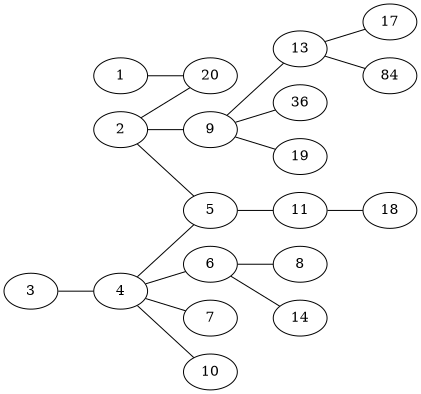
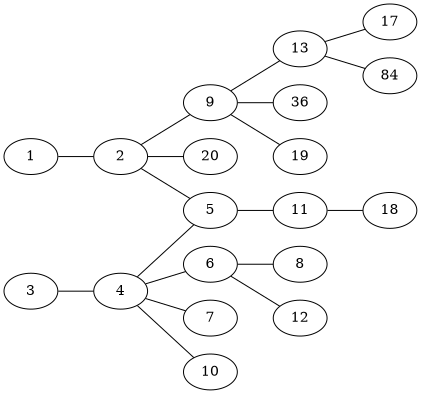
edge "1" -- "20": now "1" -- "2"
node "14": label "14" -> "12"
